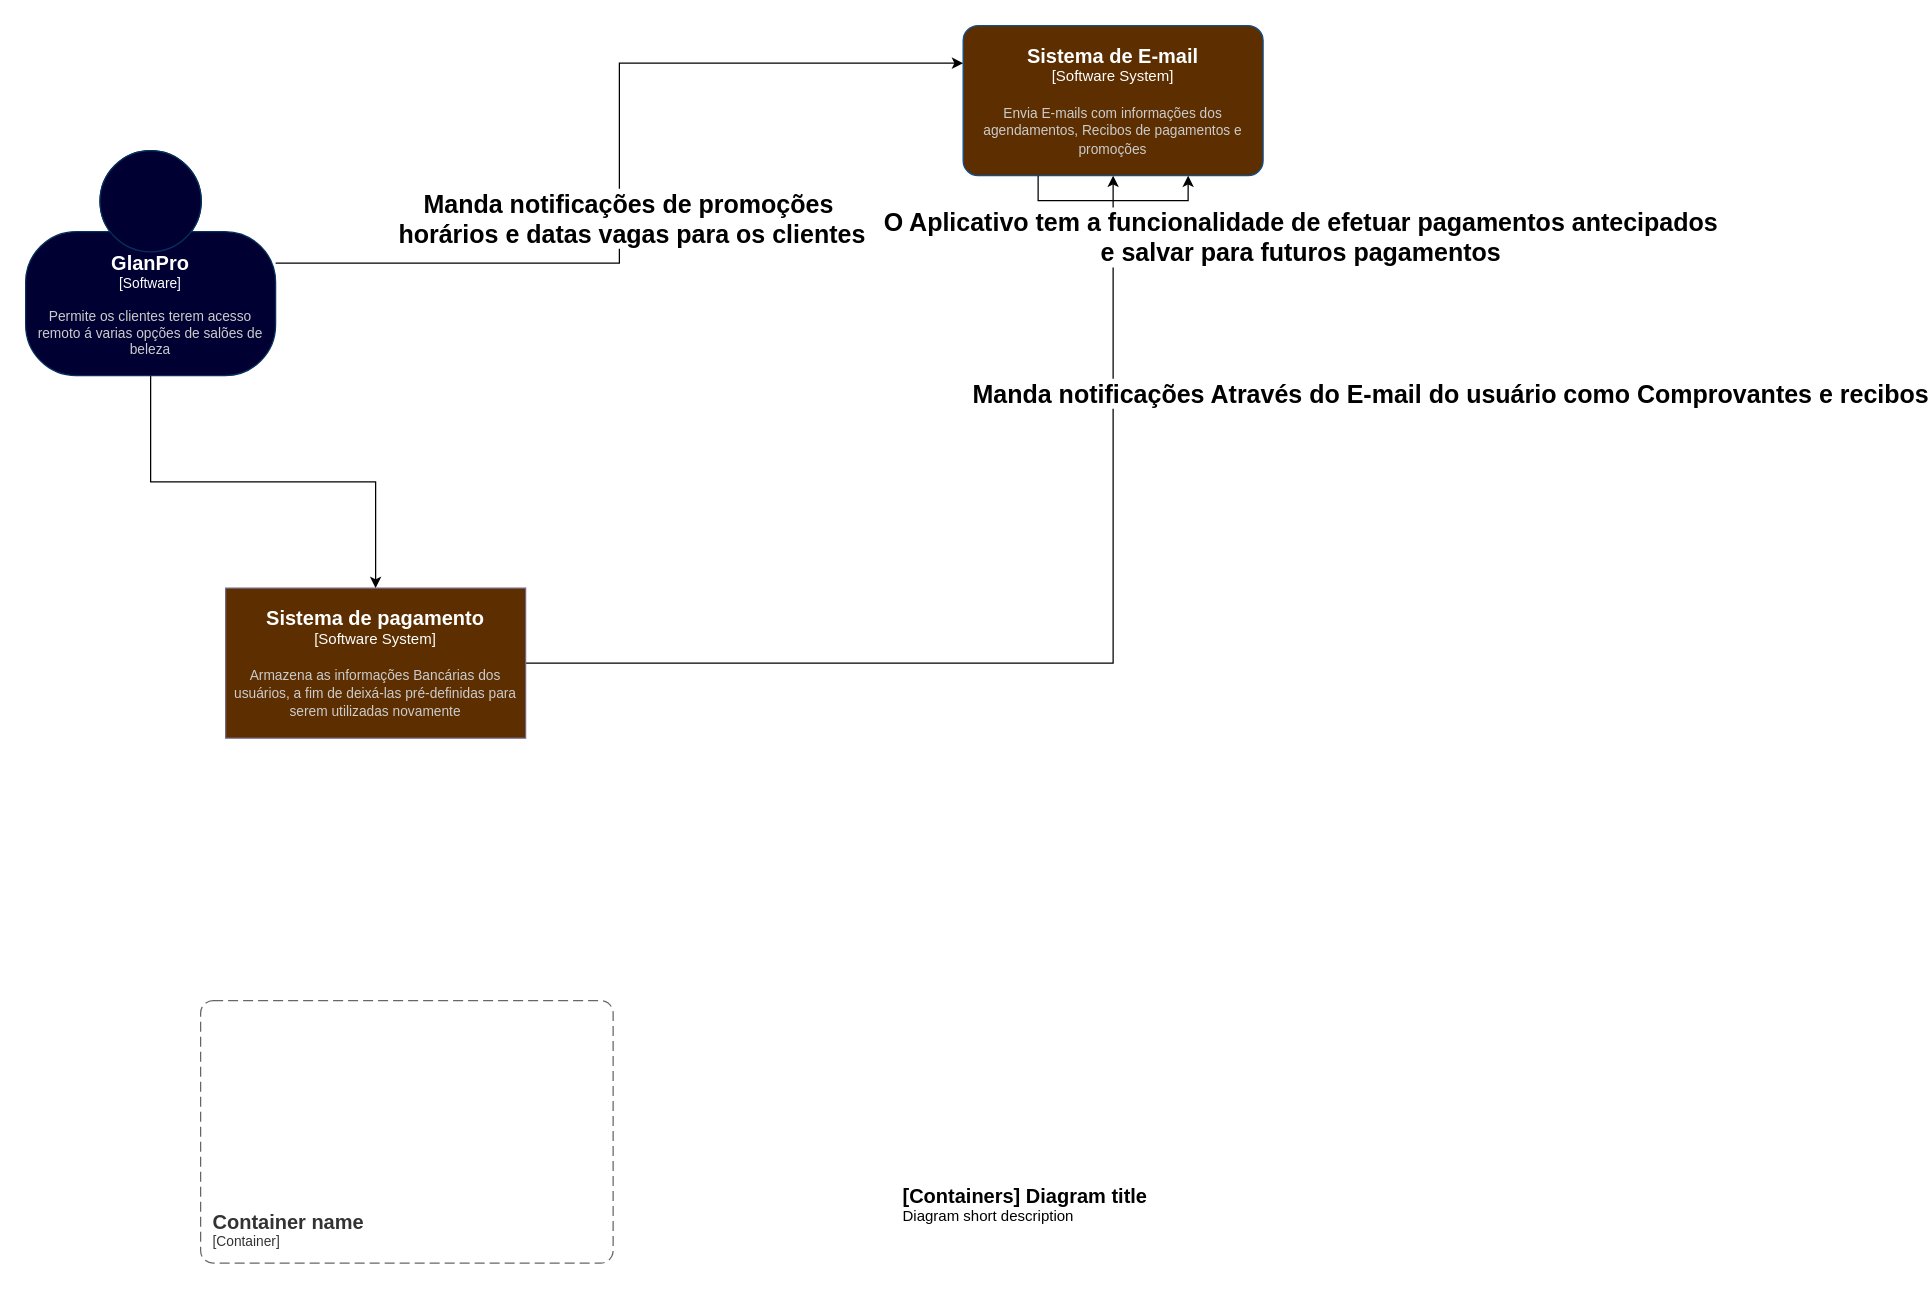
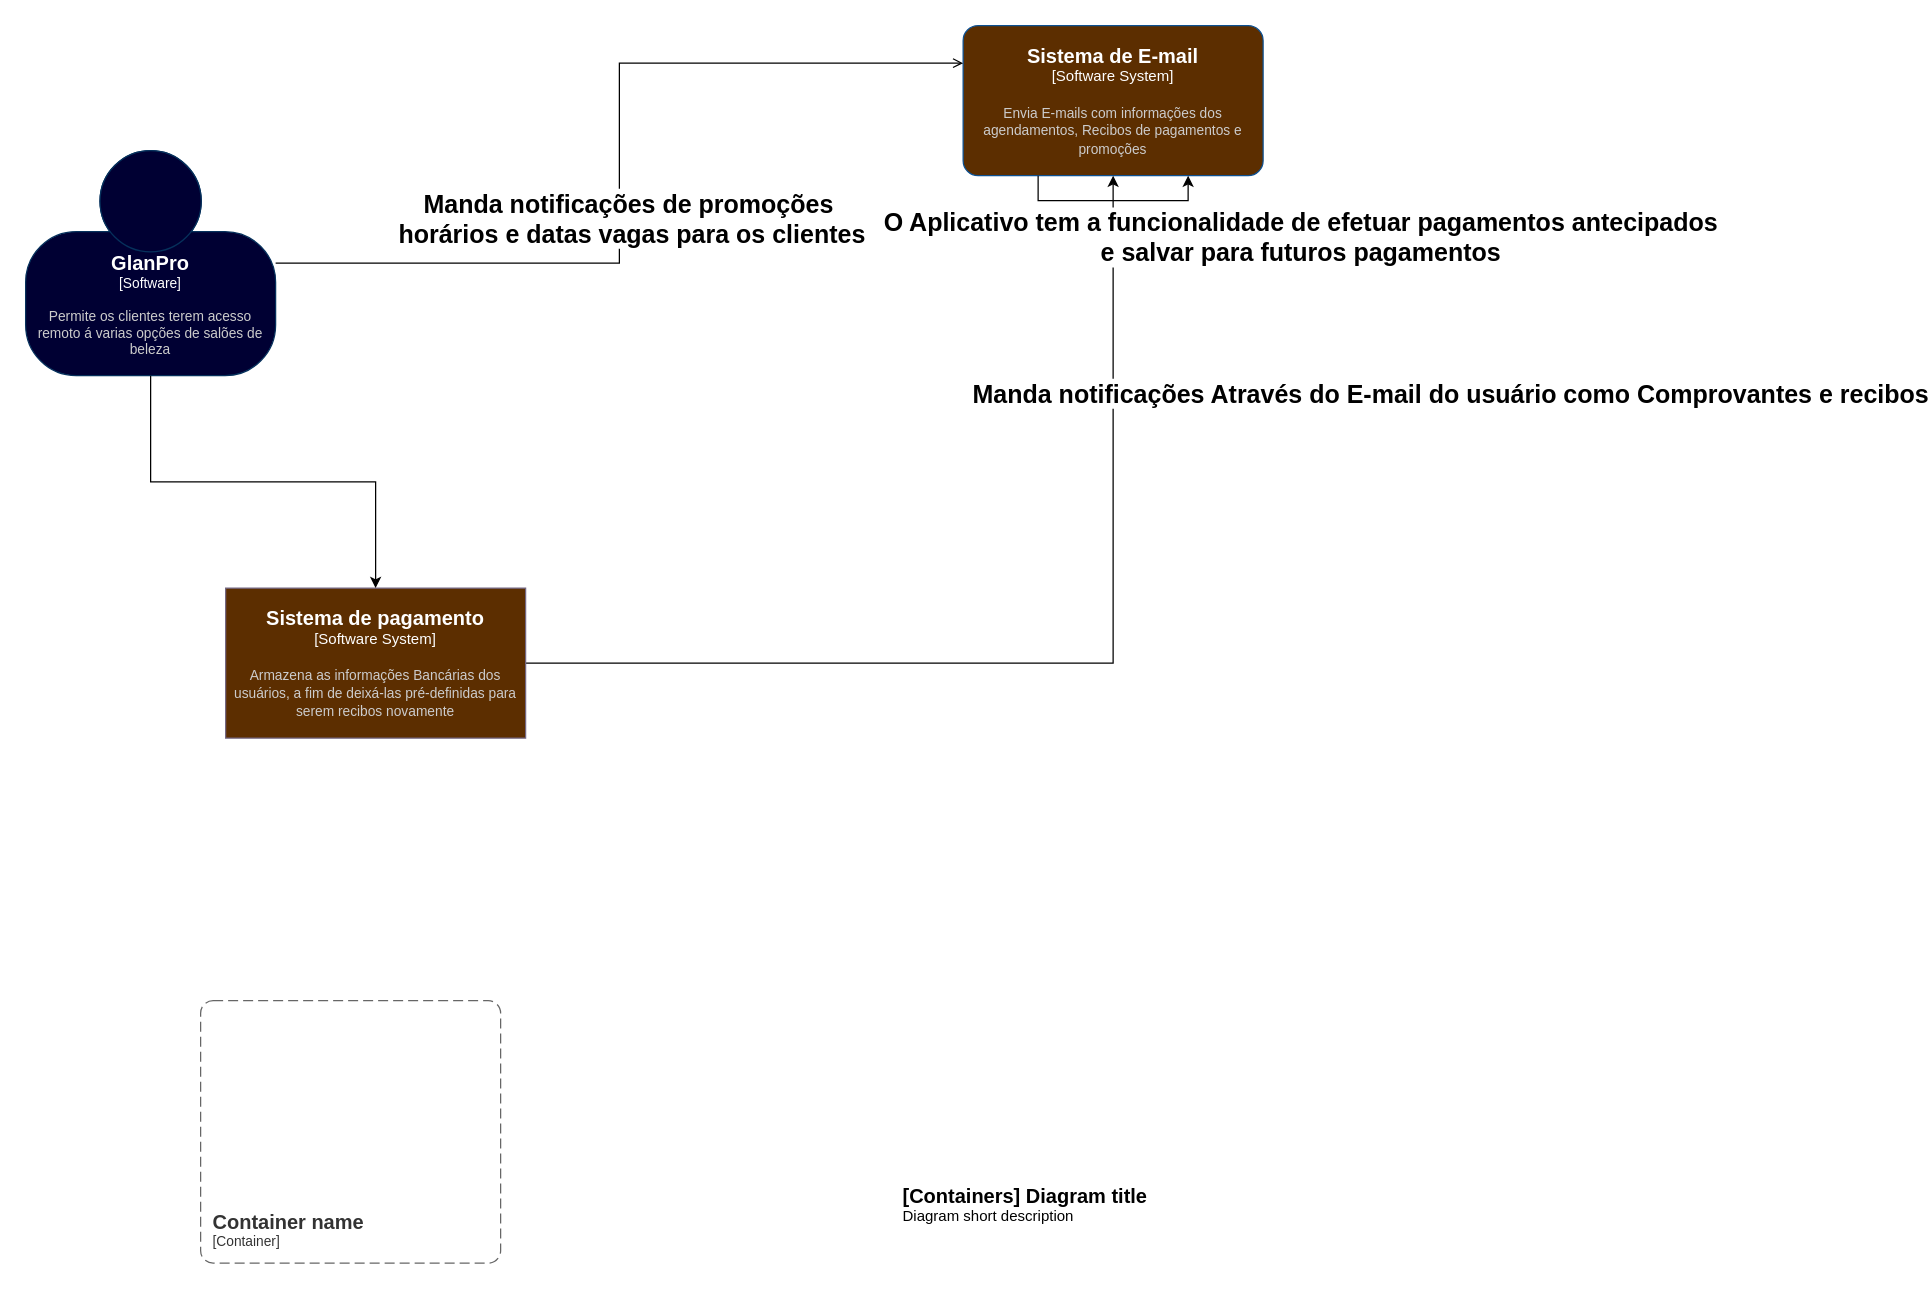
edge "GlanPro [Software] Permite os clientes terem acesso remoto á varias opções de salões de beleza" -> "Sistema de E-mail [Software System] Envia E-mails com informações dos agendamentos, Recibos de pagamentos e promoções": arrowhead classic -> open
node "Sistema de pagamento [Software System] Armazena as informações Bancárias dos usuários, a fim de deixá-las pré-definidas para serem utilizadas novamente": label "Sistema de pagamento [Software System] Armazena as informações Bancárias dos usuários, a fim de deixá-las pré-definidas para serem utilizadas novamente" -> "Sistema de pagamento [Software System] Armazena as informações Bancárias dos usuários, a fim de deixá-las pré-definidas para serem recibos novamente"
node "Container name [Container]": size 413x263 -> 300x263
